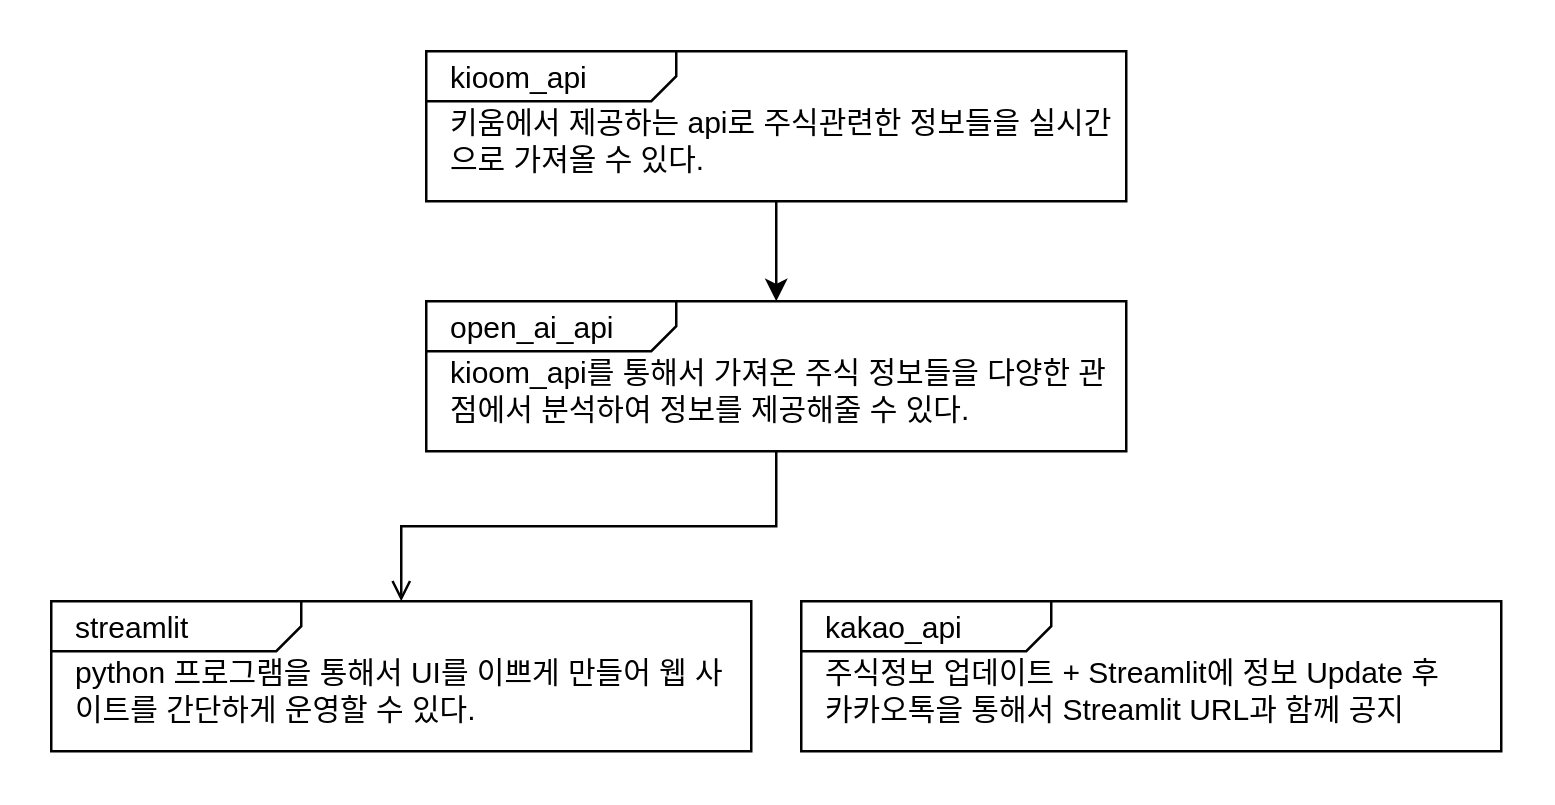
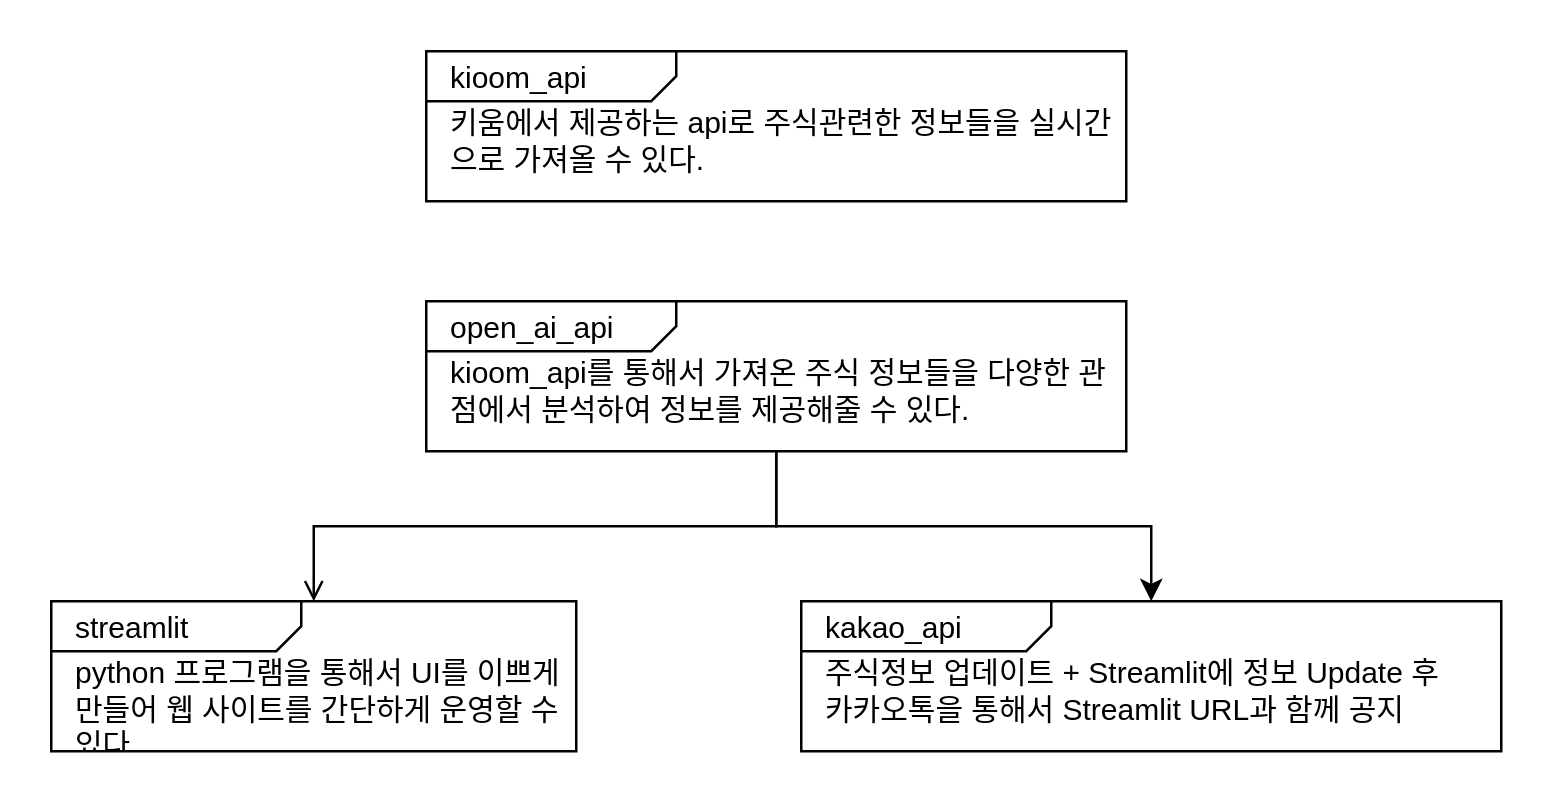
edge "kioom_api 키움에서 제공하는 api로 주식관련한 정보들을 실시간으로 가져올 수 있다." -> "open_ai_api kioom_api를 통해서 가져온 주식 정보들을 다양한 관점에서 분석하여 정보를 제공해줄 수 있다.": removed
edge "open_ai_api kioom_api를 통해서 가져온 주식 정보들을 다양한 관점에서 분석하여 정보를 제공해줄 수 있다." -> "kakao_api 주식정보 업데이트 + Streamlit에 정보 Update 후 카카오톡을 통해서 Streamlit URL과 함께 공지": added
node "streamlit python 프로그램을 통해서 UI를 이쁘게 만들어 웹 사이트를 간단하게 운영할 수 있다.": size 700x150 -> 525x150
